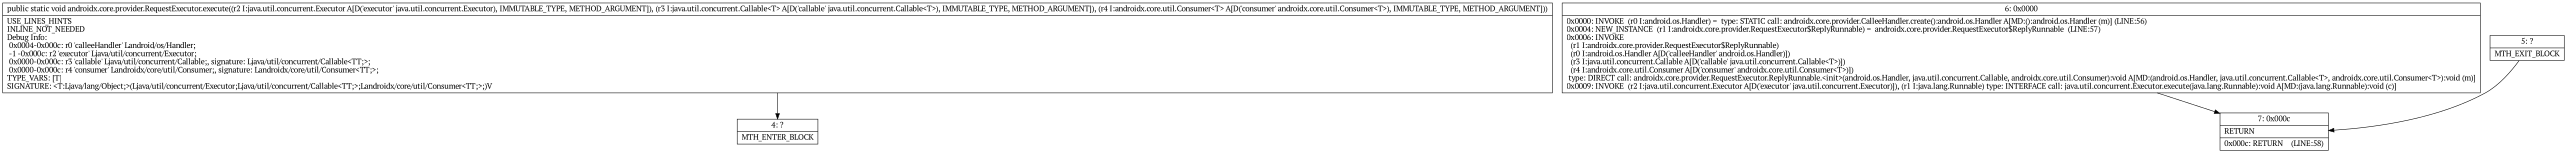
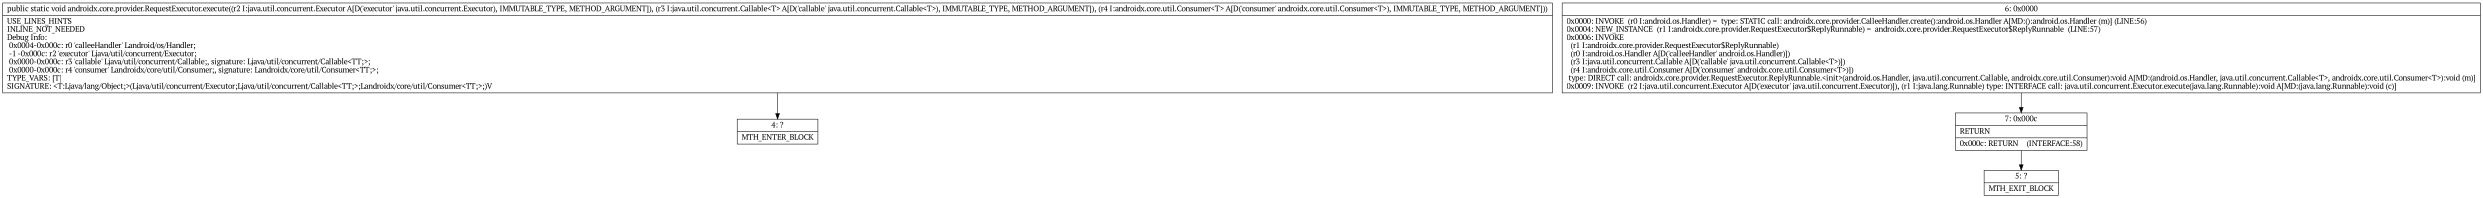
edge "5: ?" -> "7: 0x000c": reversed
node "7: 0x000c": text "0x000c: RETURN    (LINE:58)" -> "0x000c: RETURN    (INTERFACE:58)"
